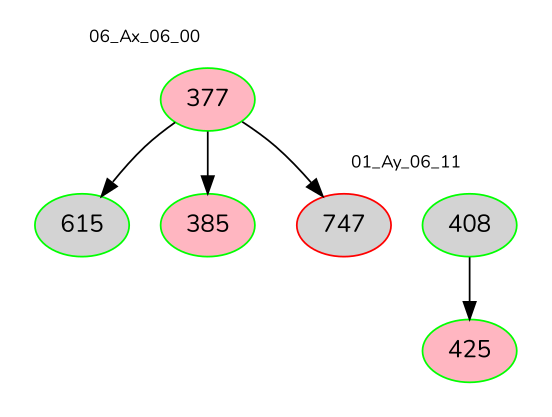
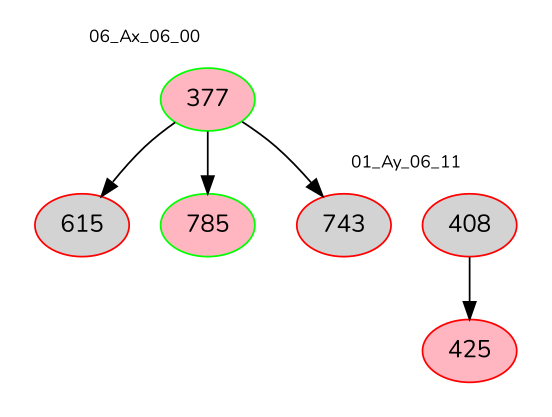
node "615": color green -> red
node "385": label "385" -> "785"
node "747": label "747" -> "743"
node "408": color green -> red
node "425": color green -> red
